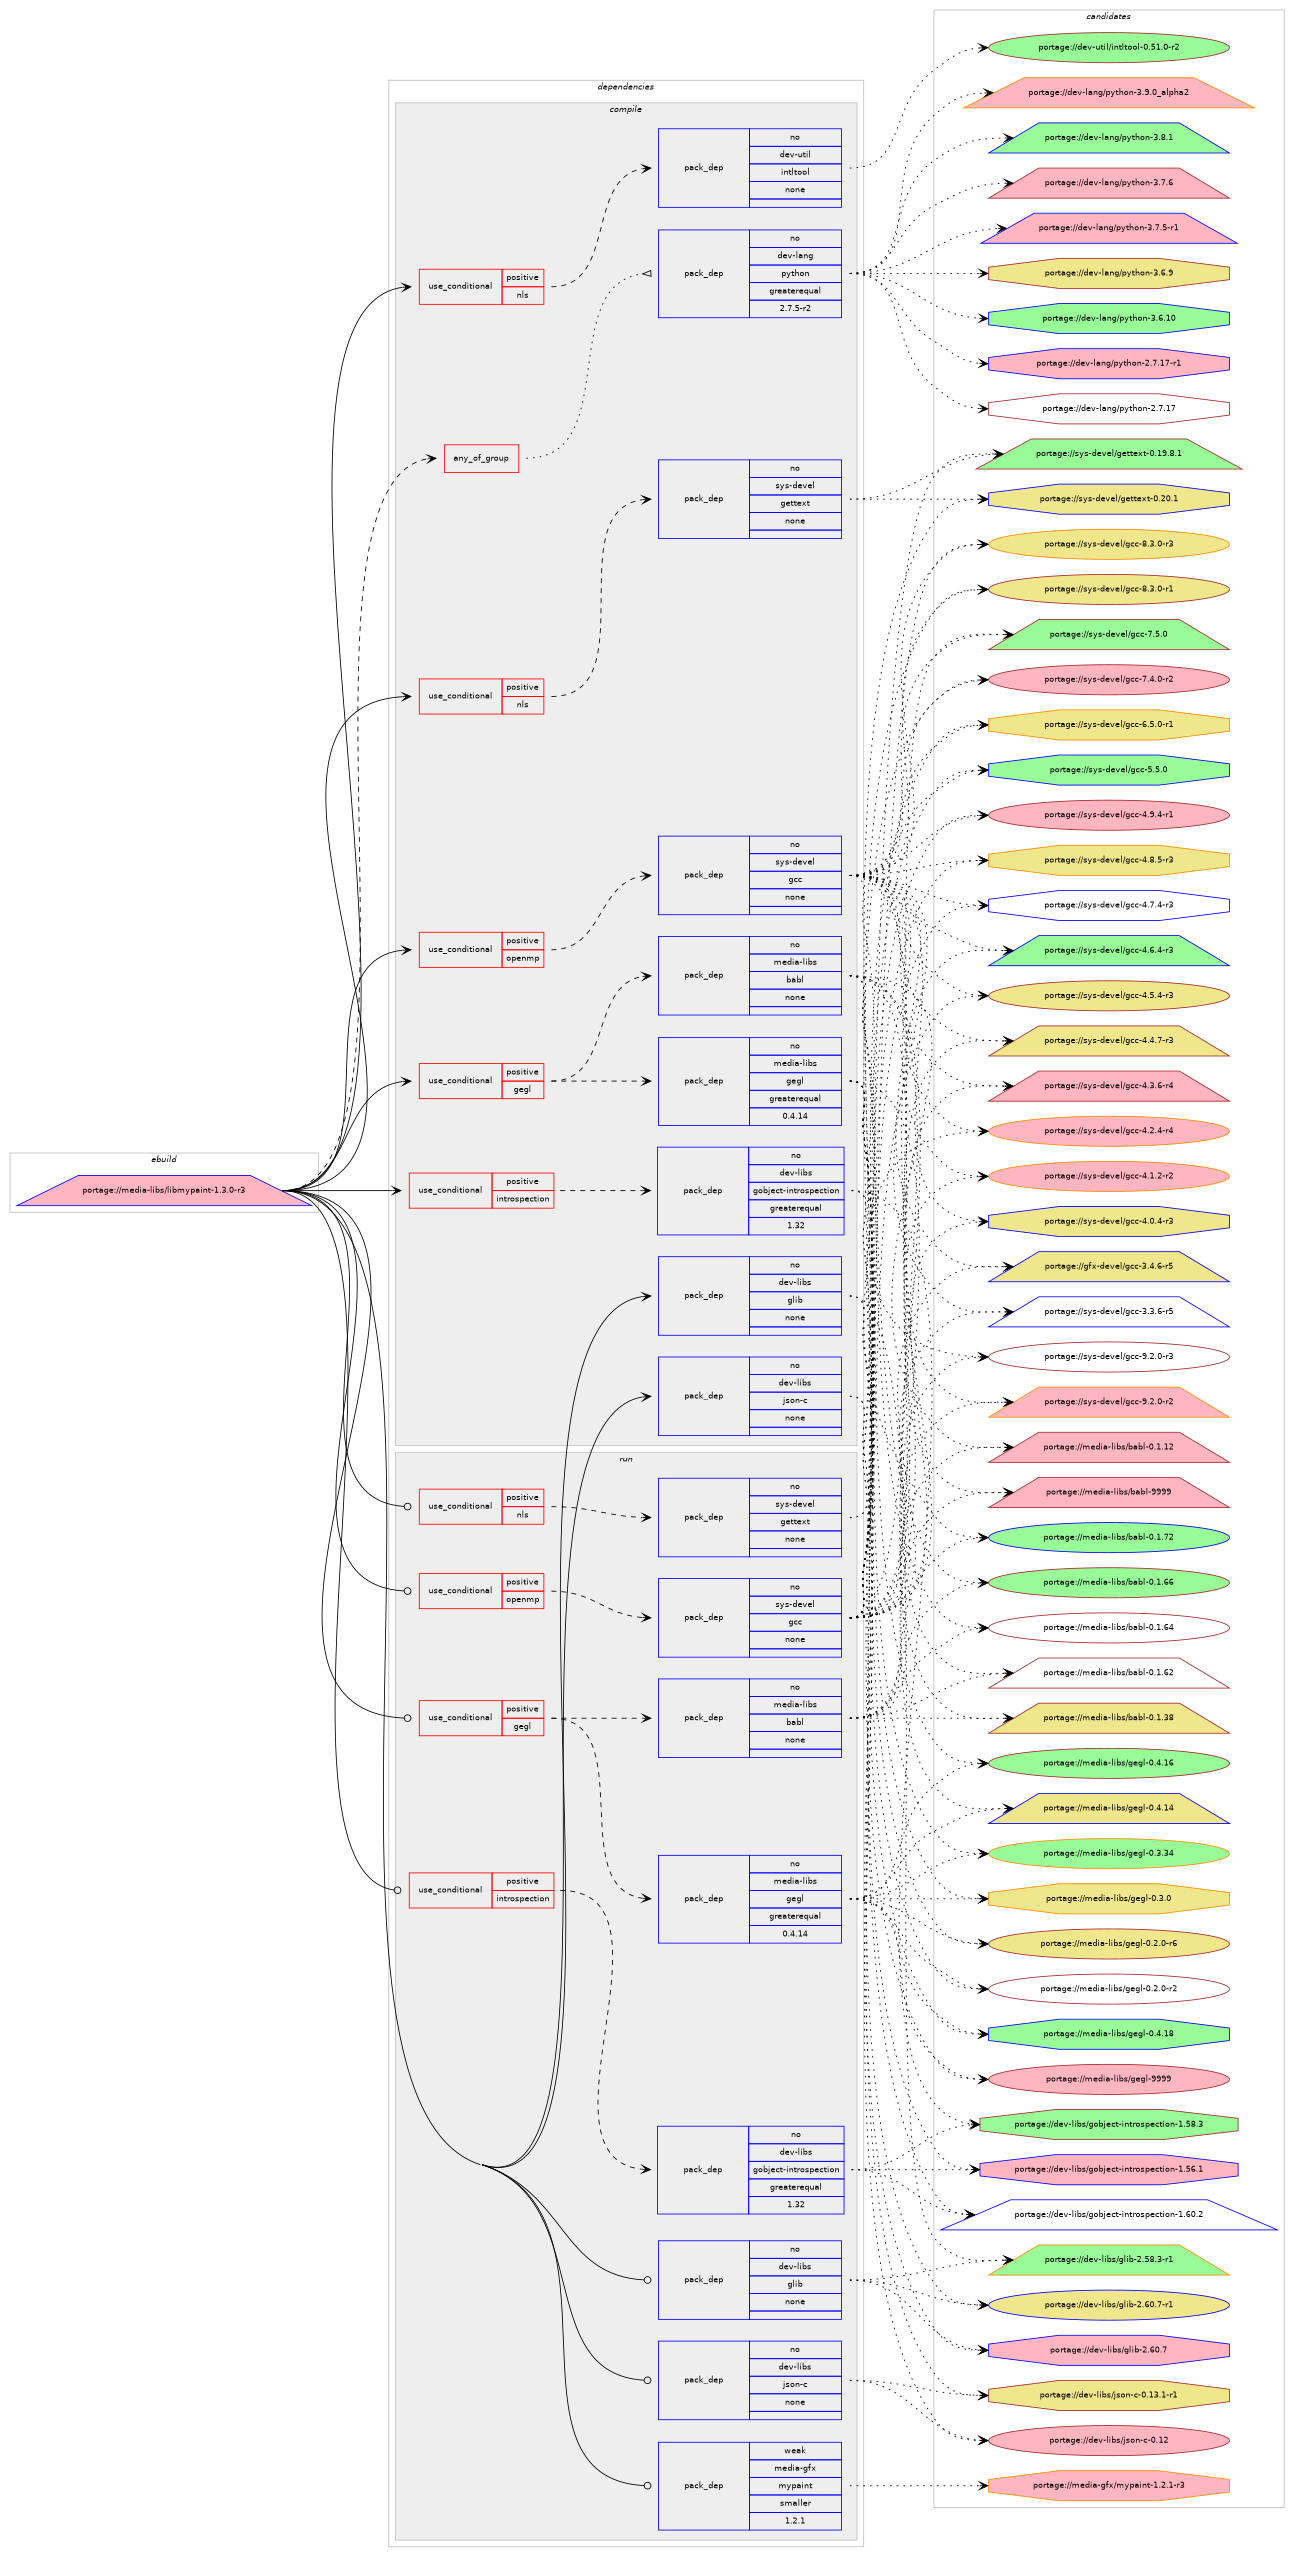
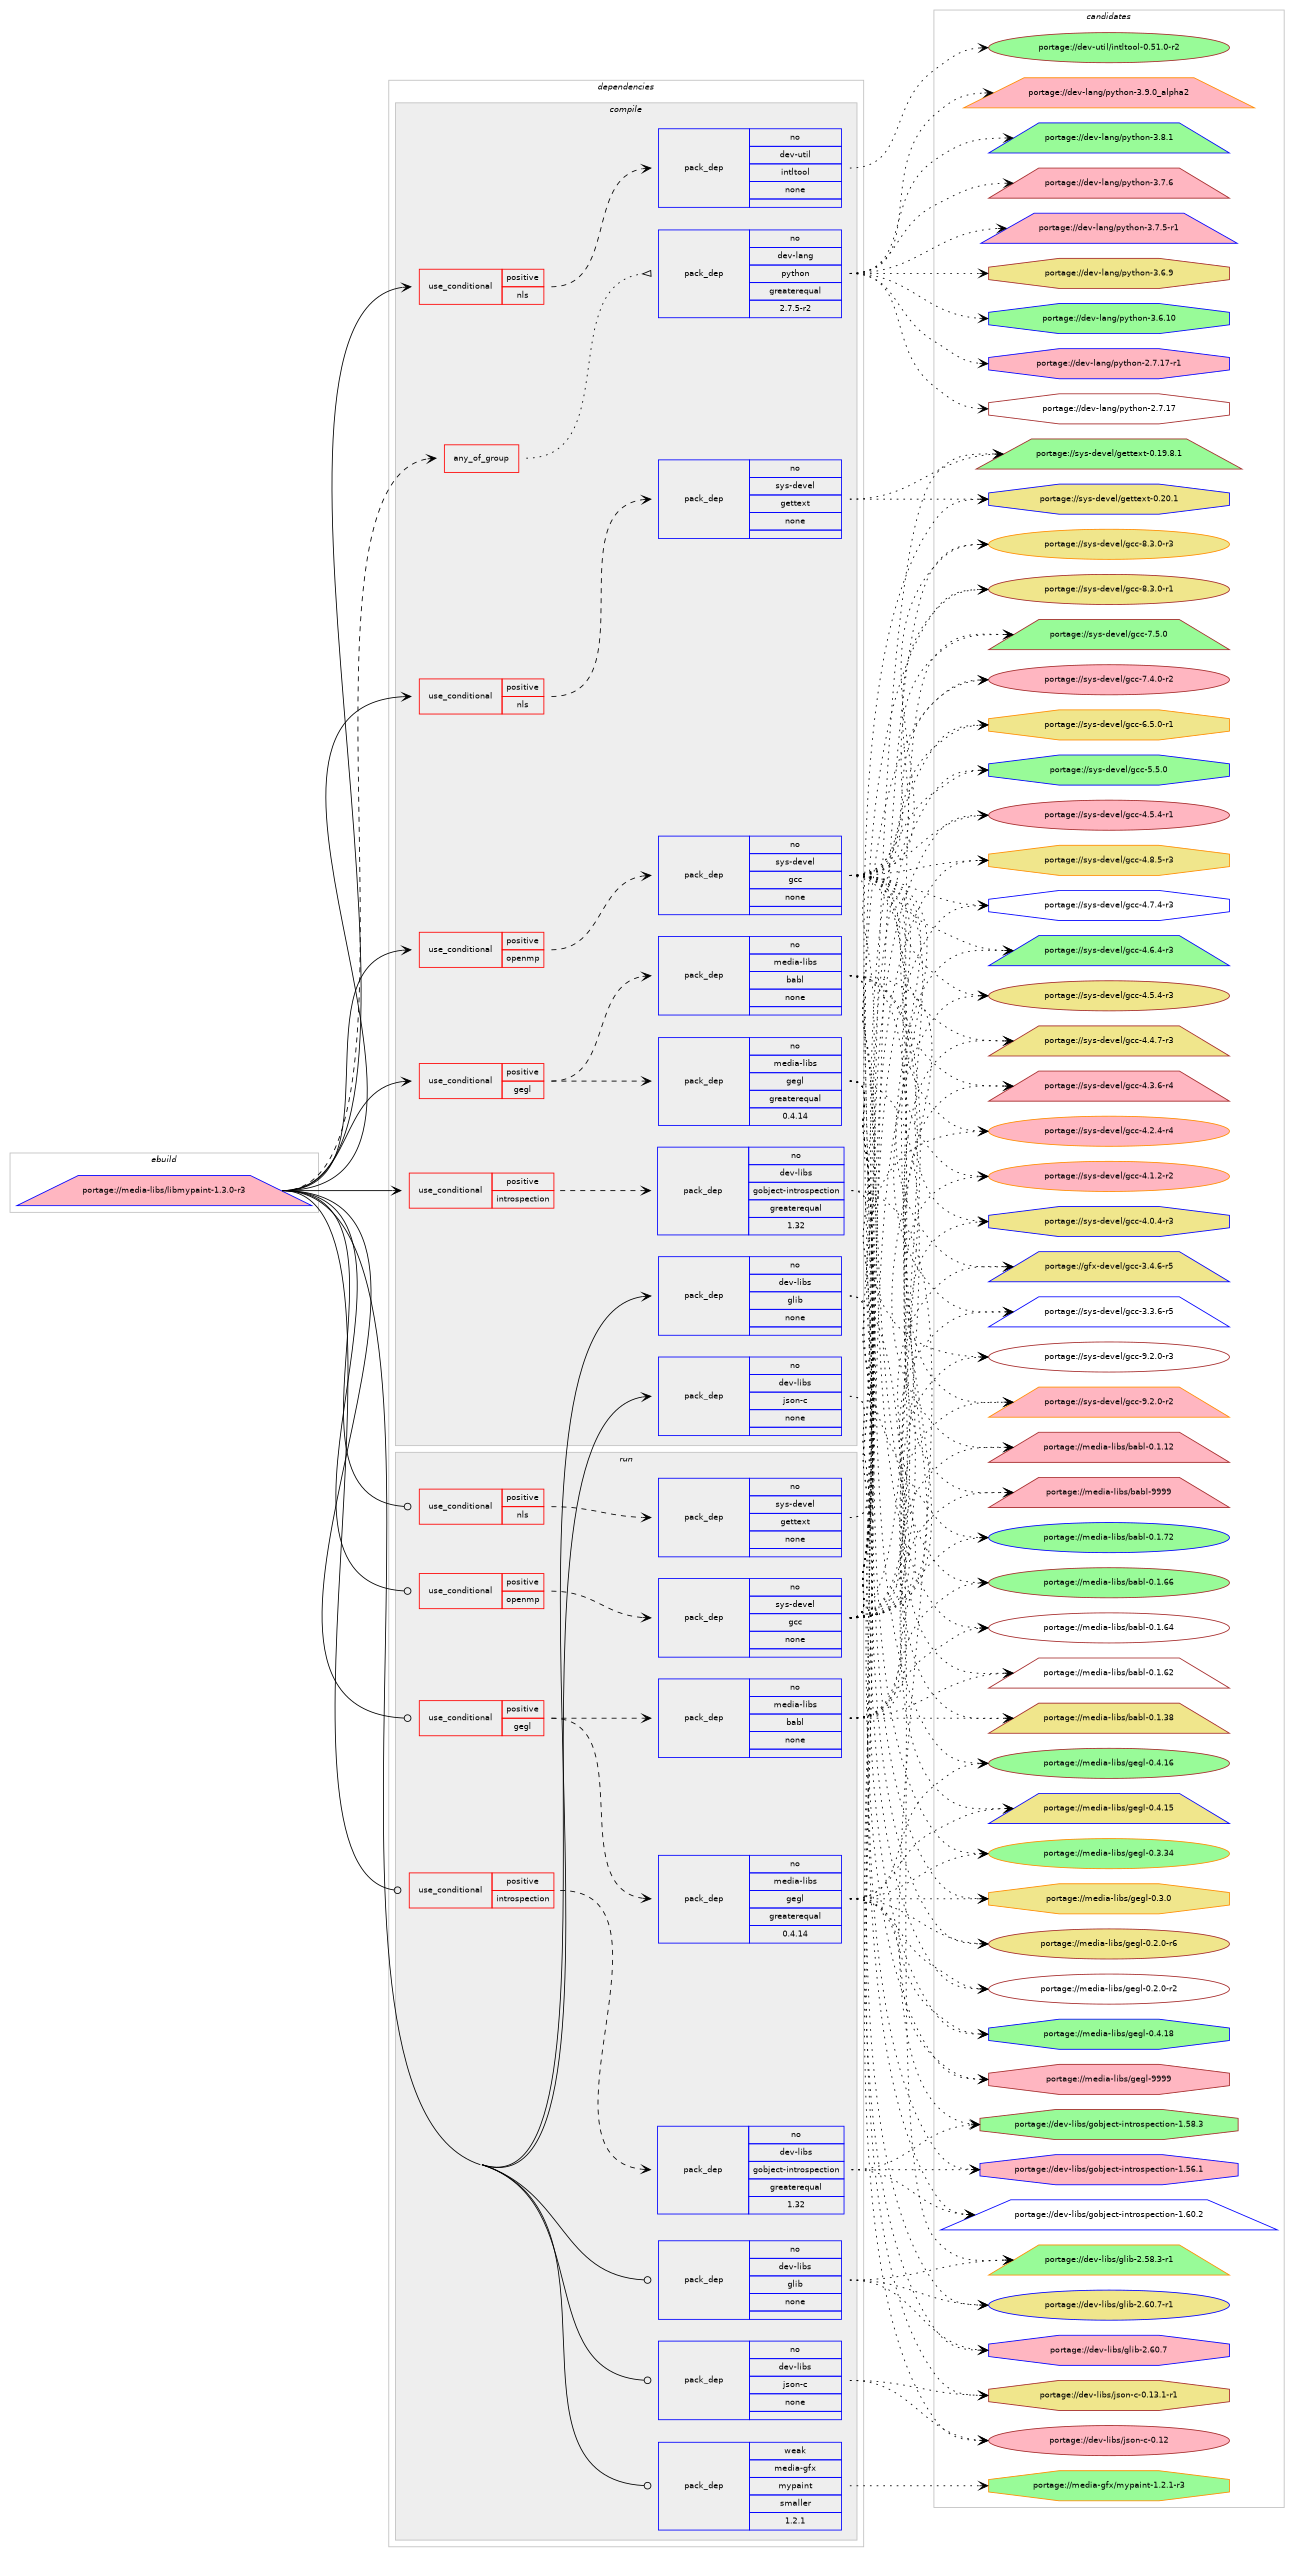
node "portage://sys-devel/gcc-4.9.4-r1": label "portage://sys-devel/gcc-4.9.4-r1" -> "portage://sys-devel/gcc-4.5.4-r1"
node "portage://media-libs/gegl-0.4.14": label "portage://media-libs/gegl-0.4.14" -> "portage://media-libs/gegl-0.4.15"
node "portage://media-libs/gegl-9999": shape ellipse -> octagon
node "portage://media-gfx/mypaint-1.2.1-r3": fillcolor lightpink -> palegreen
